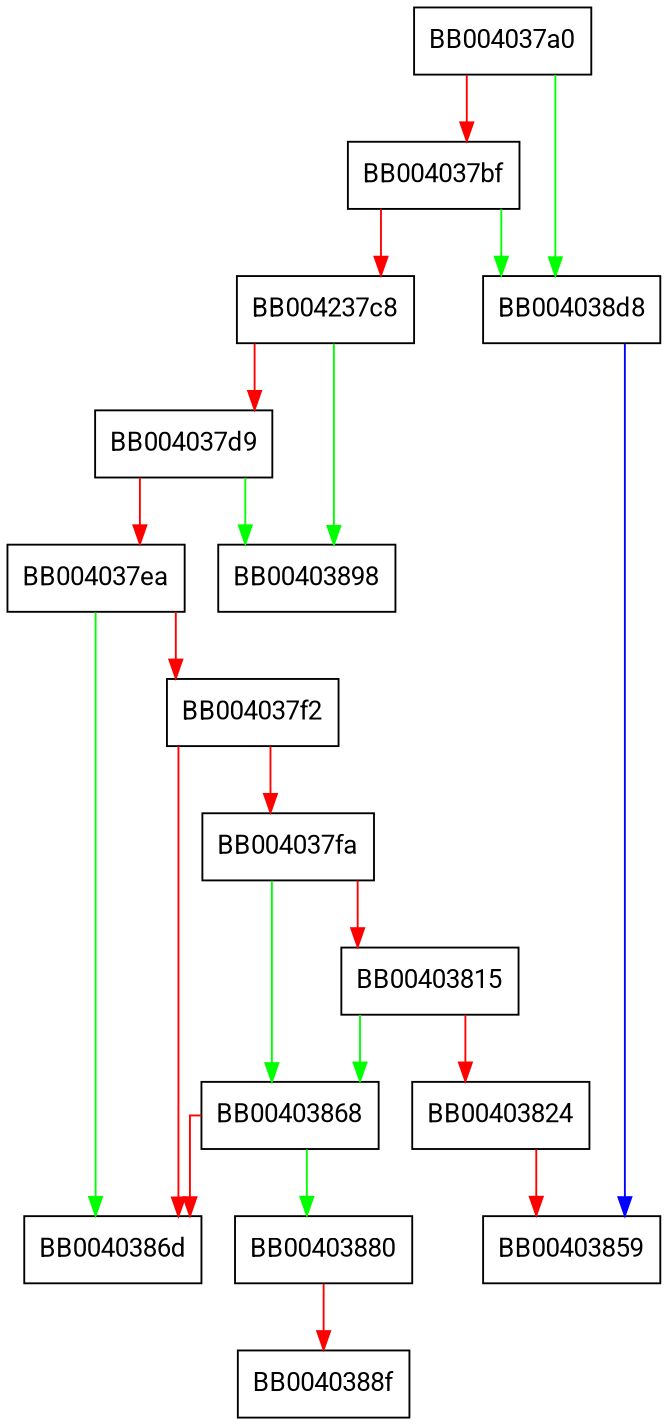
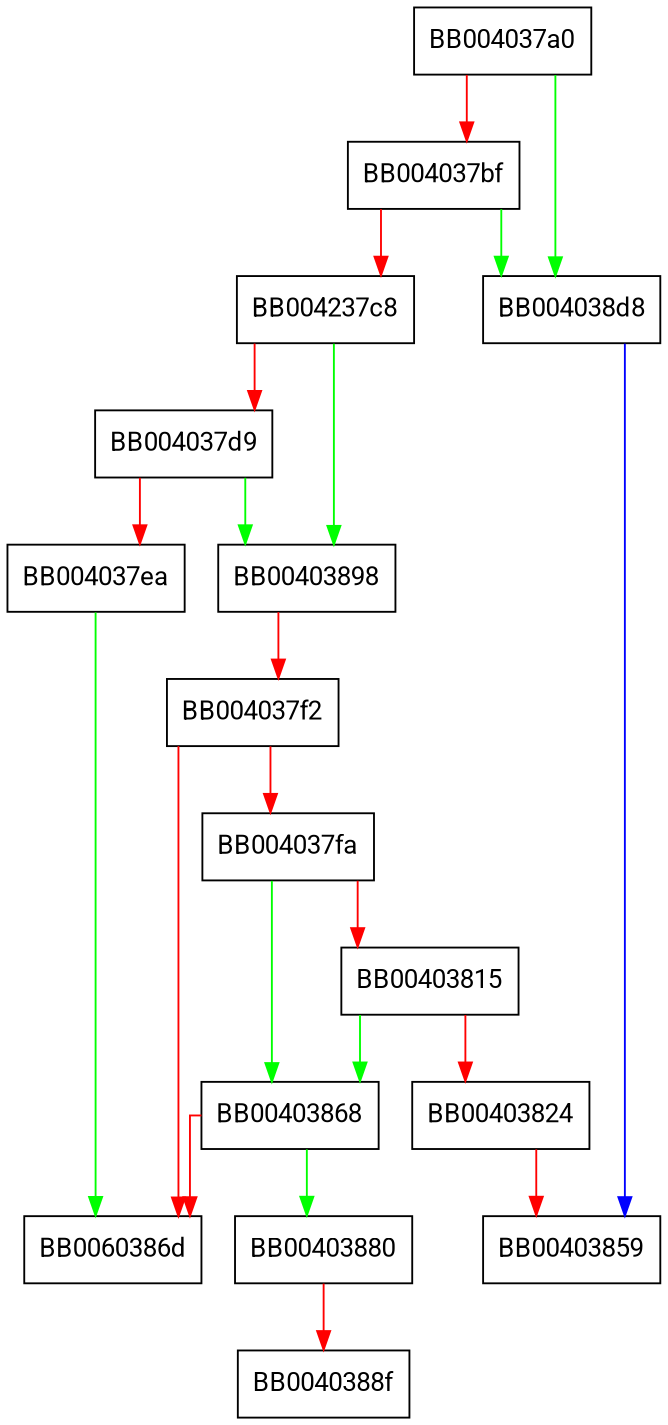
edge "BB004037ea" -> "BB004037f2": now "BB00403898" -> "BB004037f2"
node "BB0040386d": label "BB0040386d" -> "BB0060386d"
